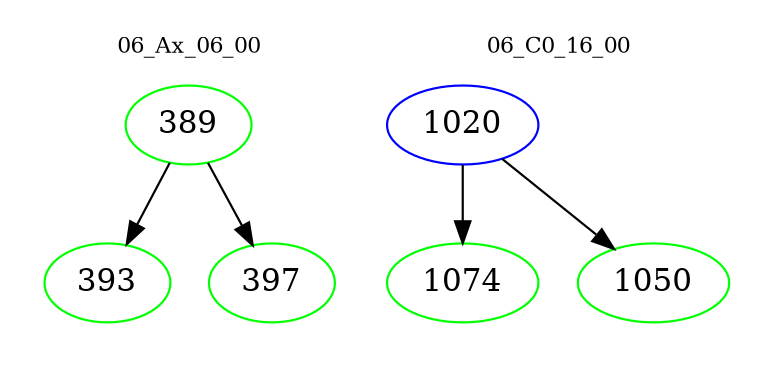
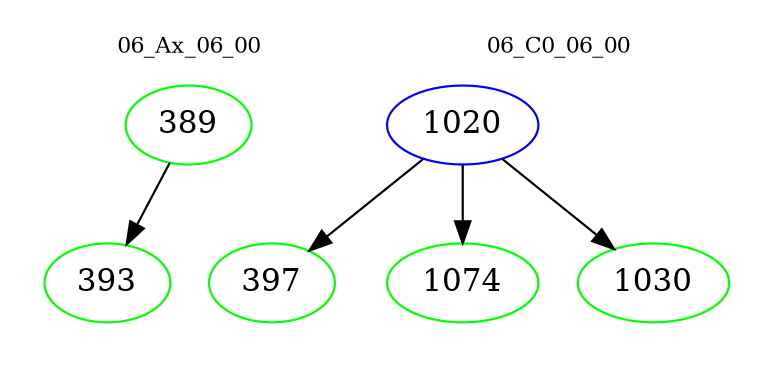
cluster "06_C0_16_00": label "06_C0_16_00" -> "06_C0_06_00"
edge "389" -> "397": now "1020" -> "397"
node "1050": label "1050" -> "1030"
